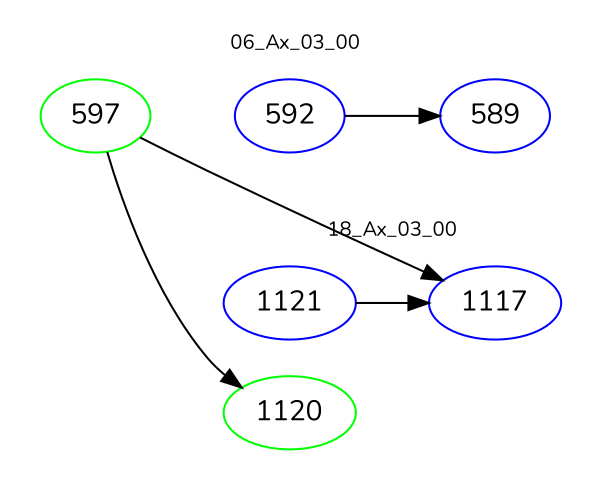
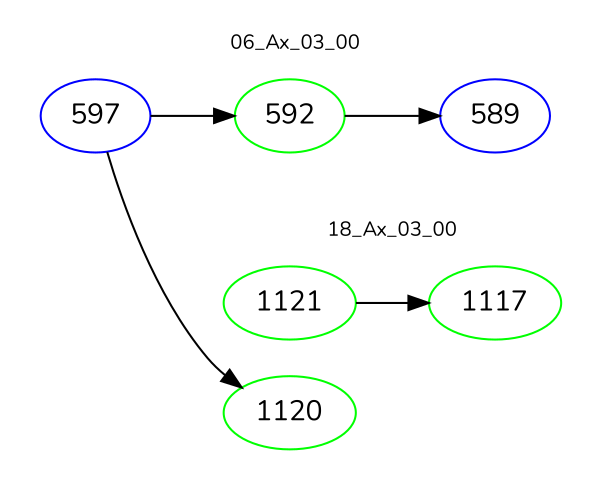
node "597": color green -> blue
node "592": color blue -> green
edge "597" -> "1117": now "597" -> "592"
node "1121": color blue -> green
node "1117": color blue -> green
